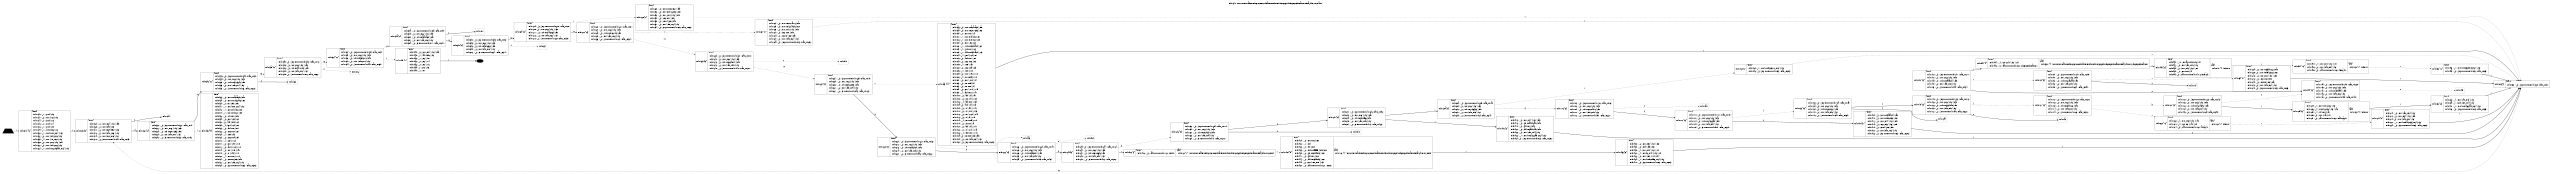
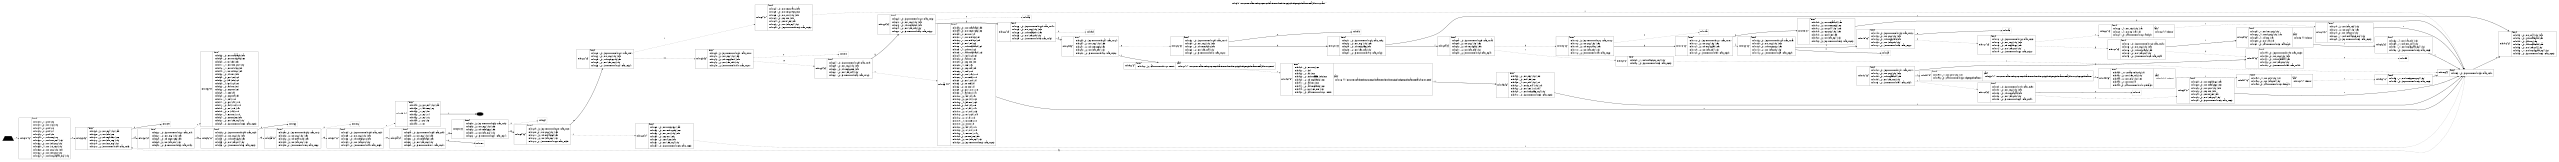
edge "0x401975 [31]" -> "0x401e25 [5]": reversed
